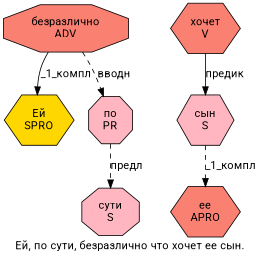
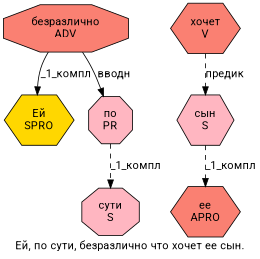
edge "безразлично ADV" -> "по PR": style dashed -> solid
edge "хочет V" -> "сын S": style solid -> dashed
edge "по PR" -> "сути S": label "предл" -> "_1_компл"
